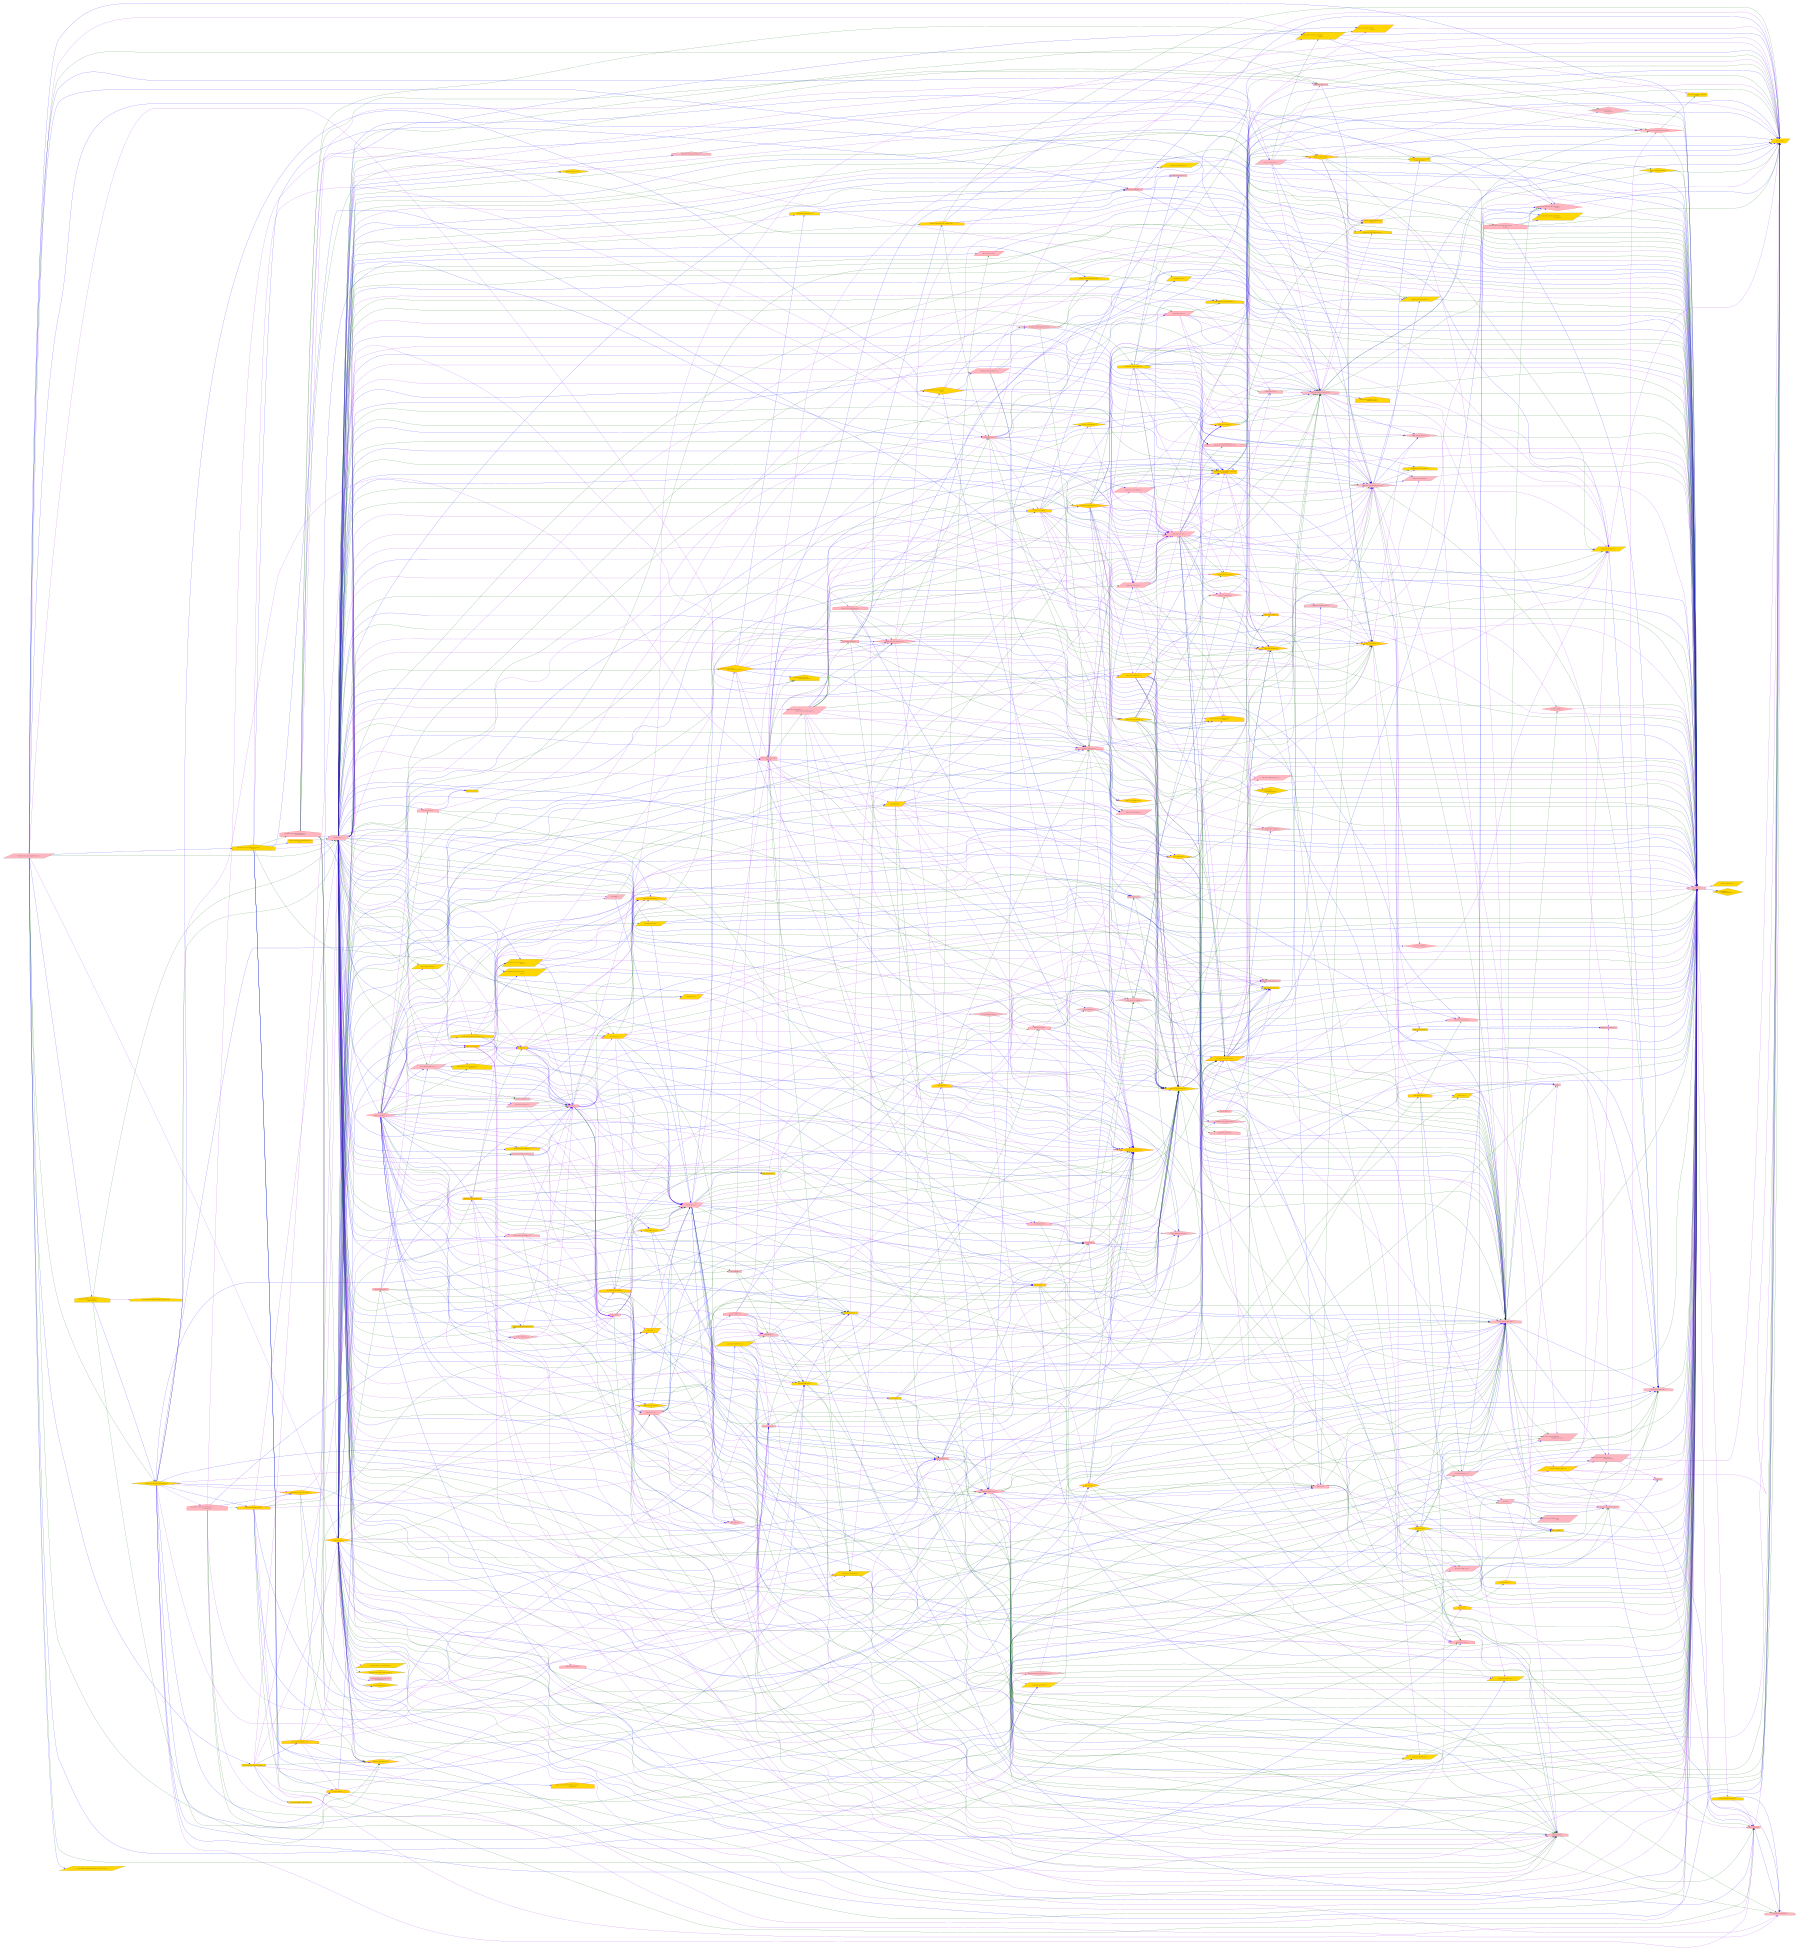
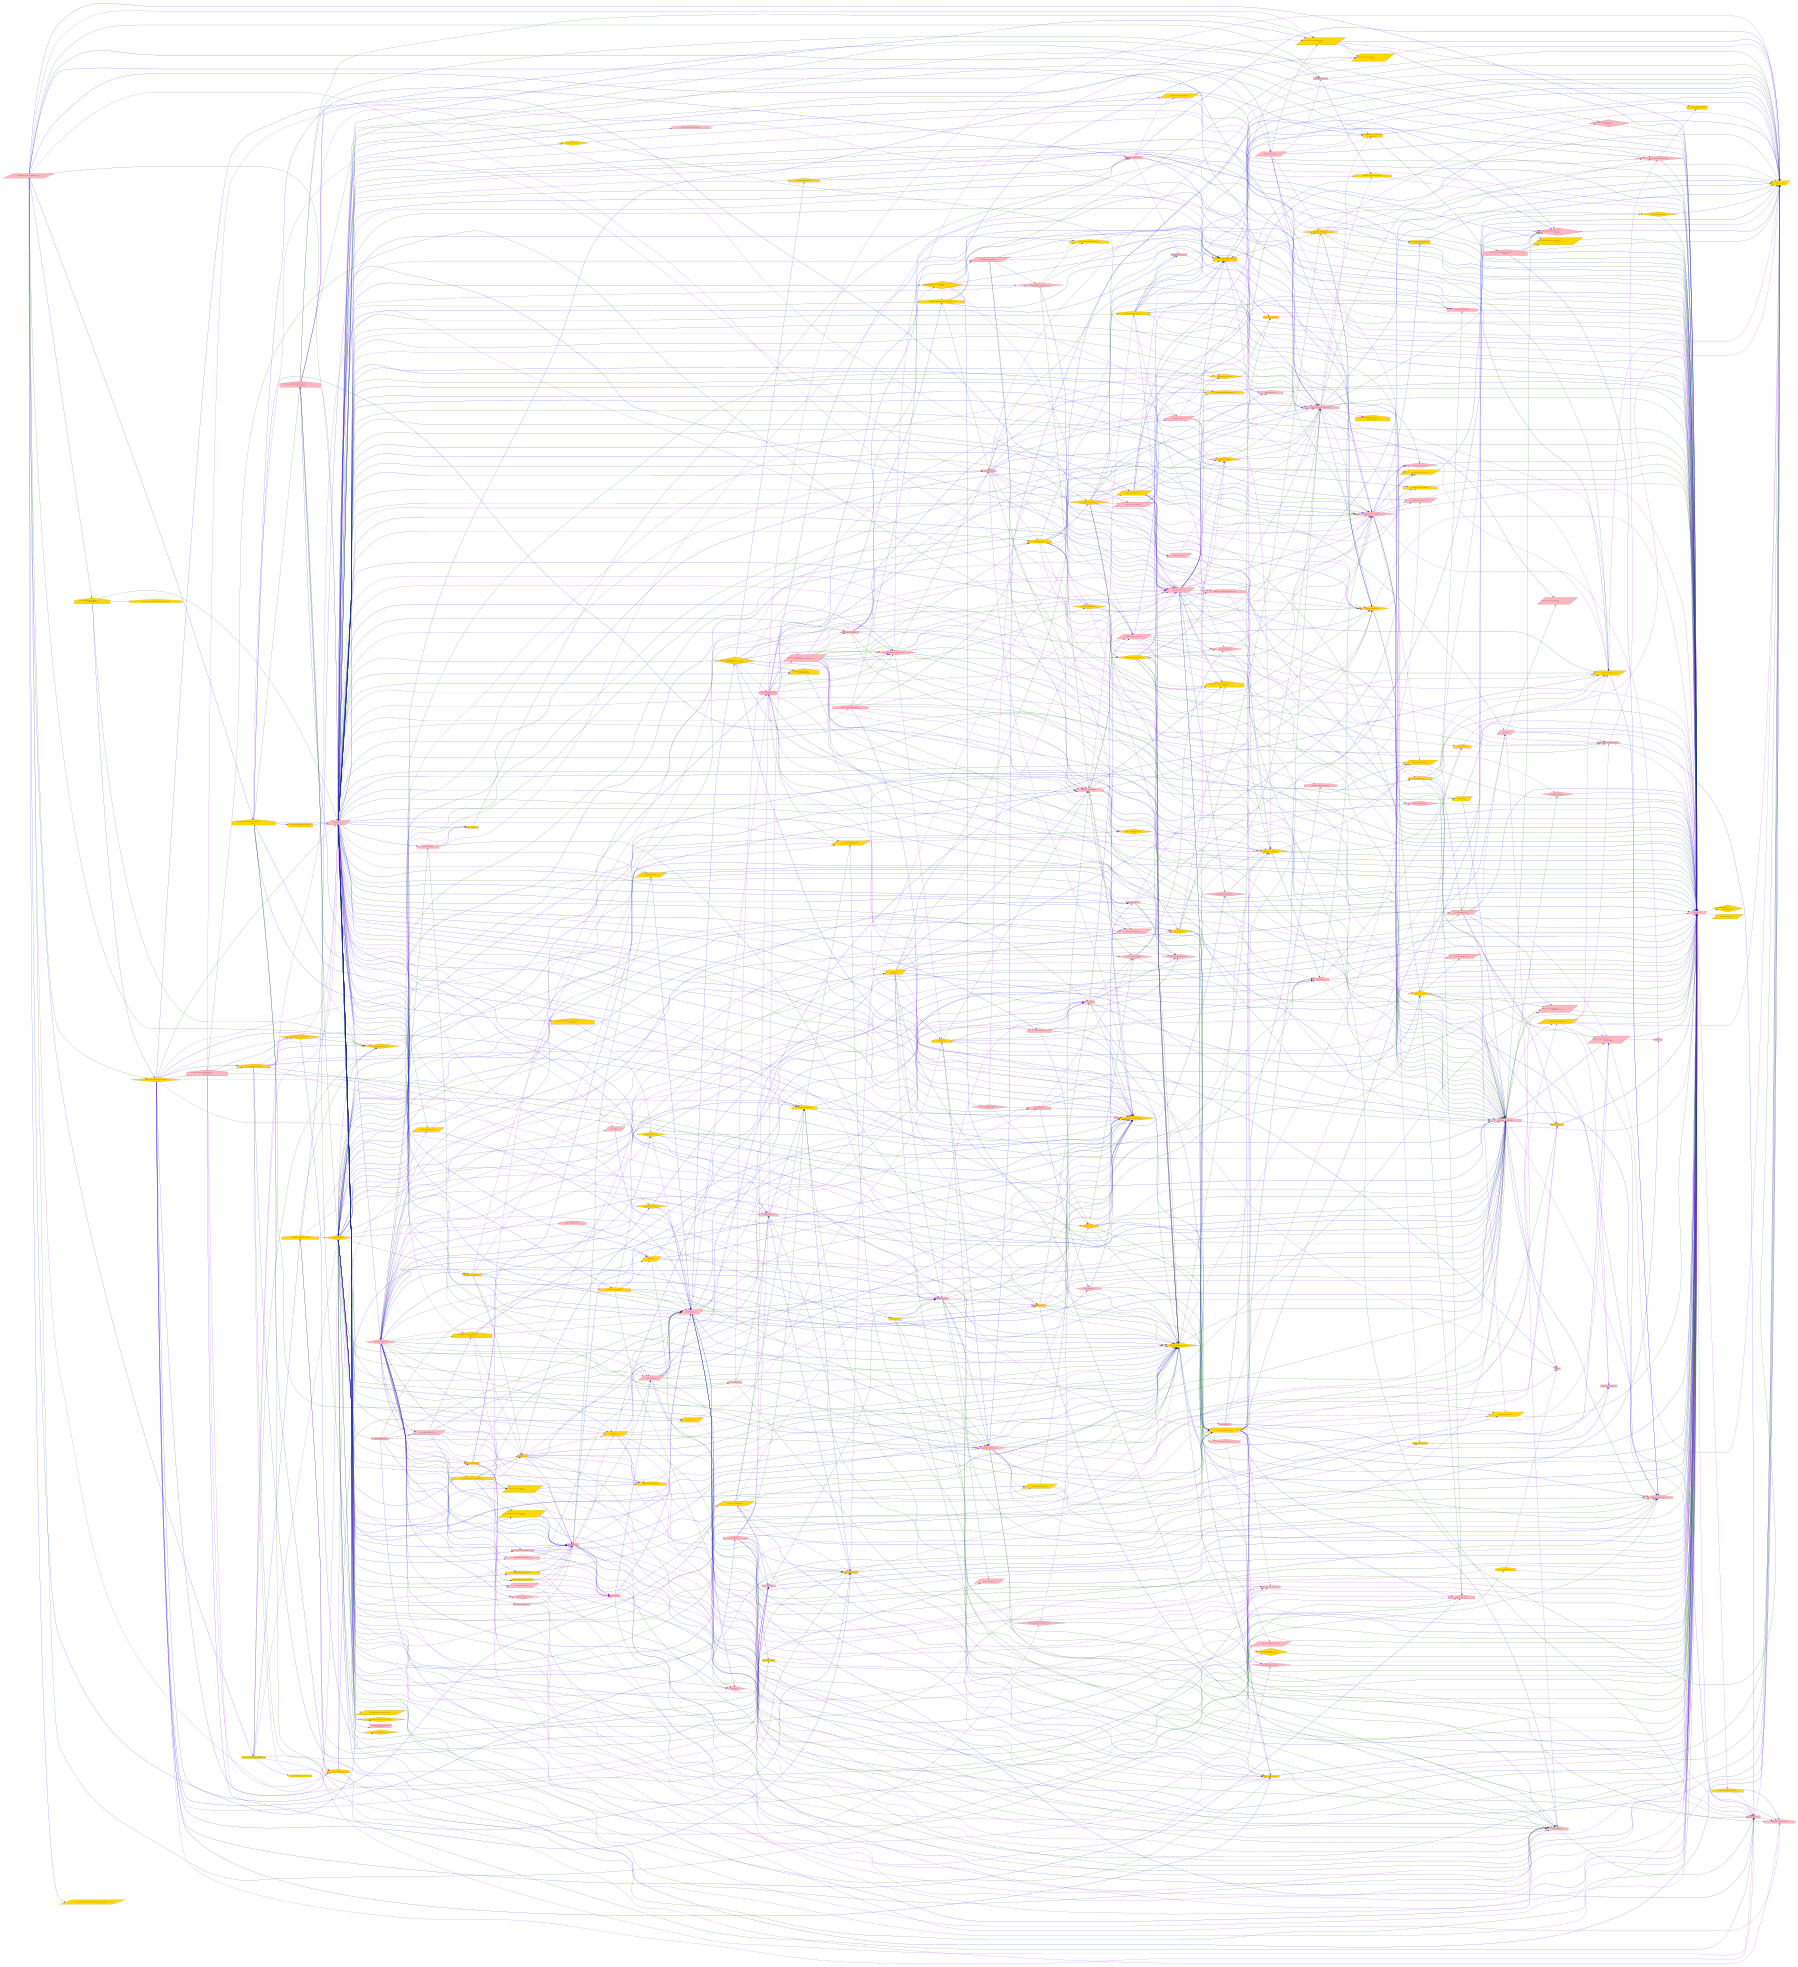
node "Algo/Reverse.h": fillcolor gold -> lightpink
edge "UObject/Class.h" -> "Misc/EnumClassFlags.h": removed
edge "Logging/LogMacros.h" -> "PreprocessorHelpers.h": now "Logging/LogMacros.h" -> "HAL/Platform.h"
